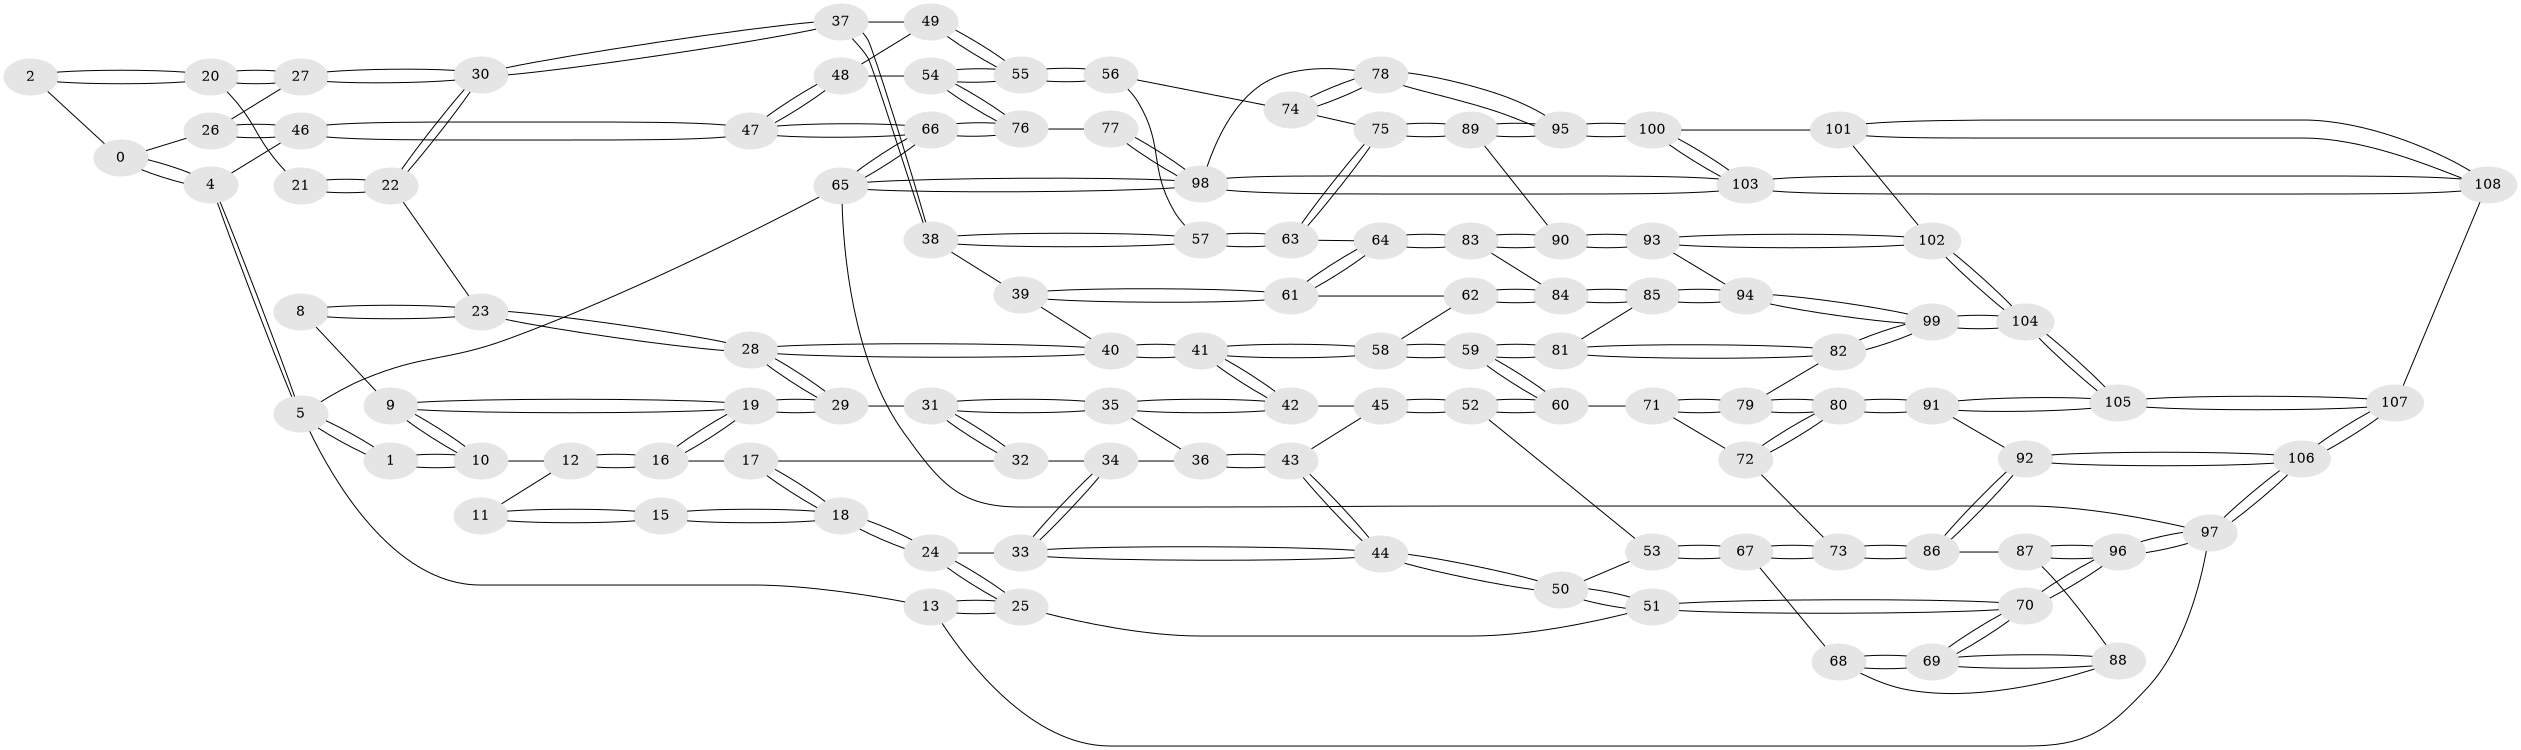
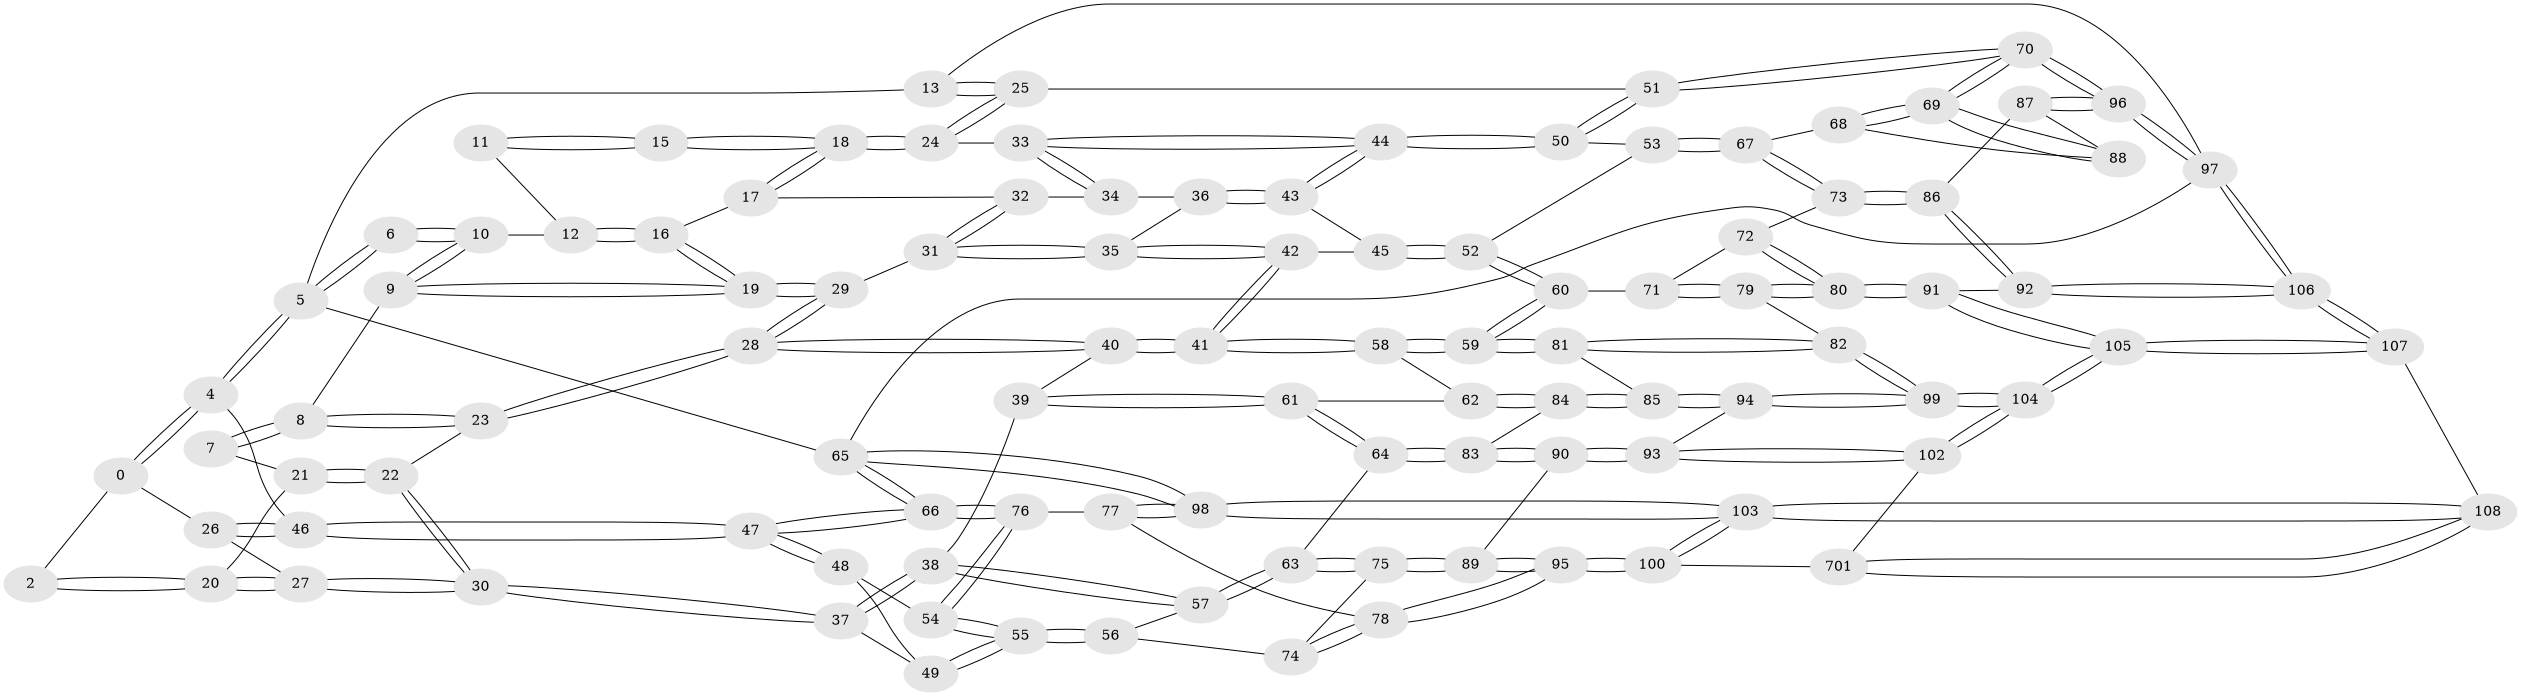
edge "78" -- "98": now "78" -- "77"
node "101": label "101" -> "701"
node "7": added
node "1": label "1" -> "6"
